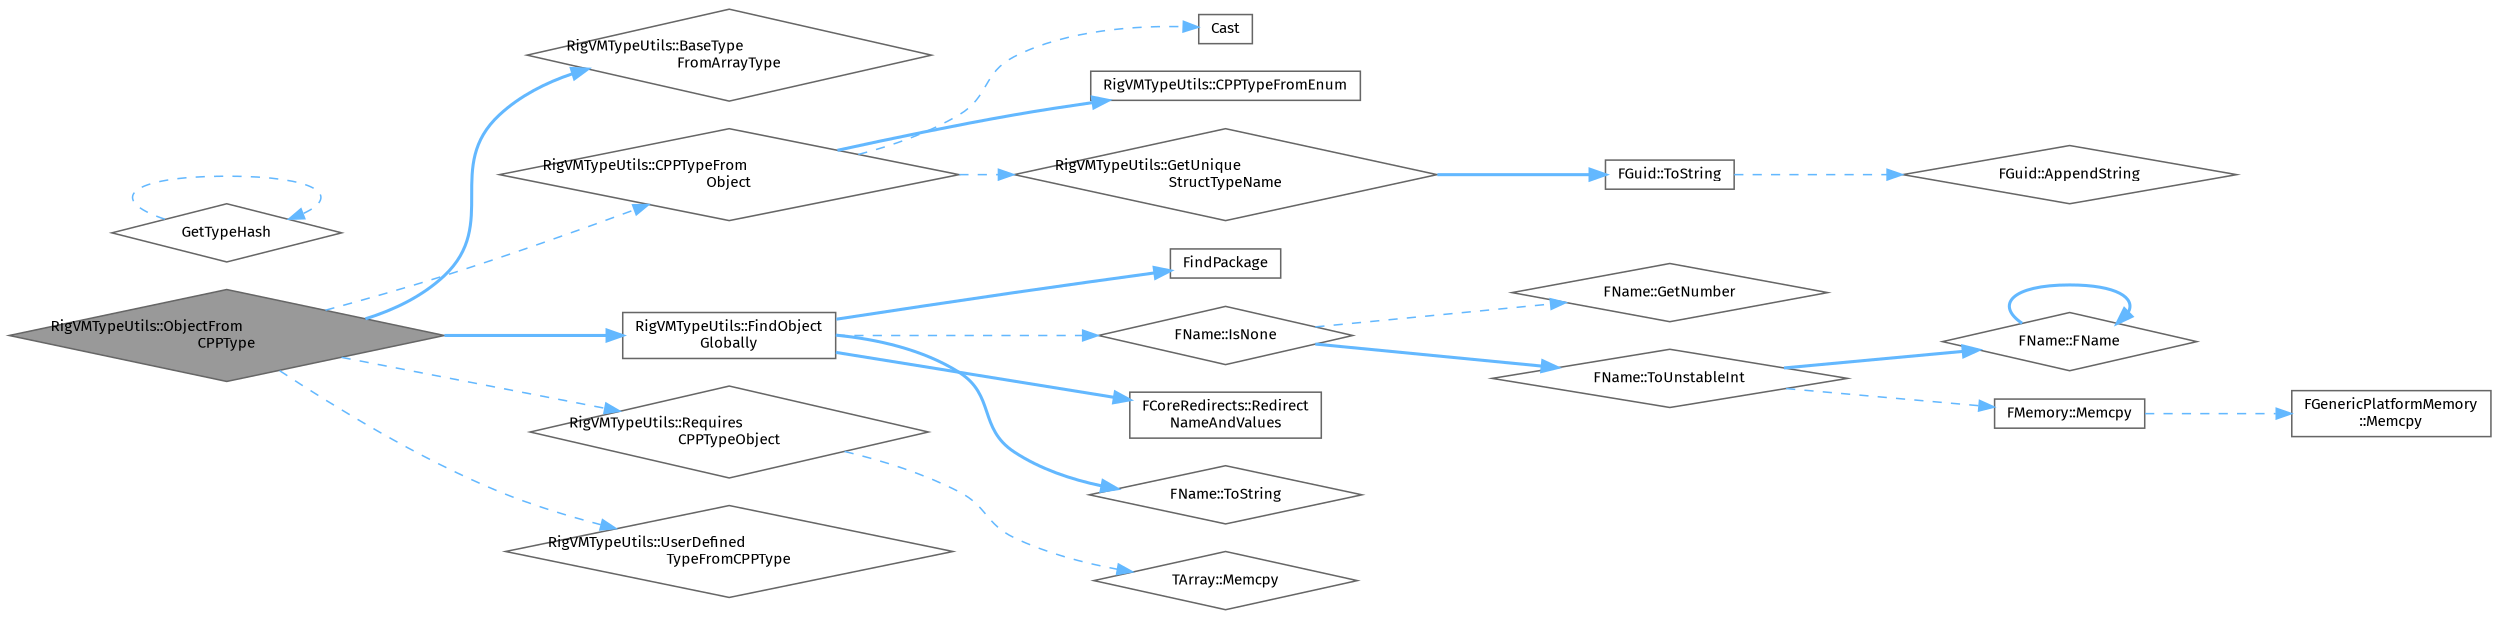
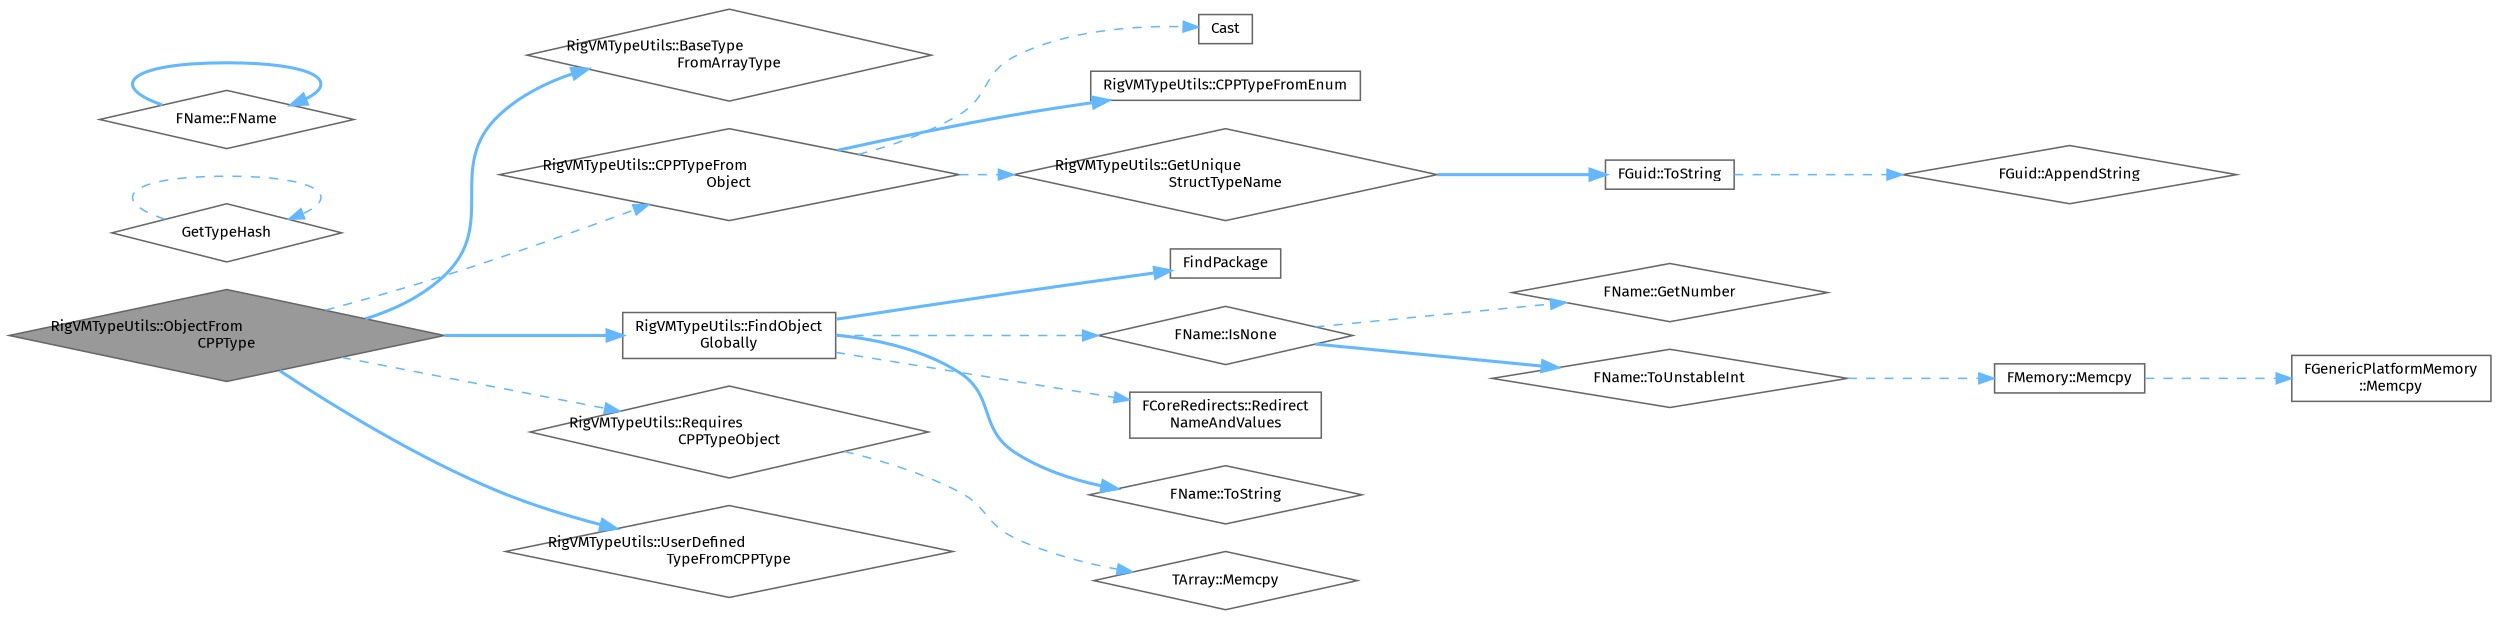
edge "FName::ToUnstableInt" -> "FName::FName": removed
edge "RigVMTypeUtils::FindObject Globally" -> "FCoreRedirects::Redirect NameAndValues": style bold -> dashed
edge "RigVMTypeUtils::ObjectFrom CPPType" -> "RigVMTypeUtils::UserDefined TypeFromCPPType": style dashed -> bold
